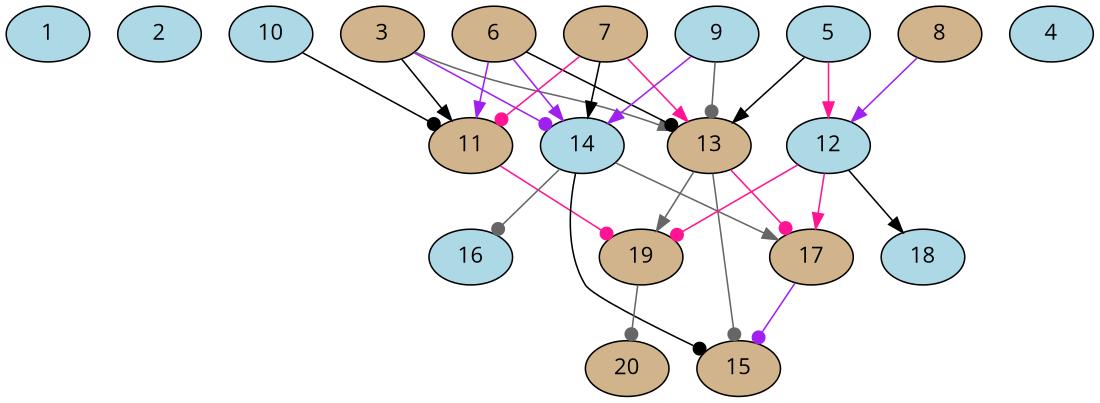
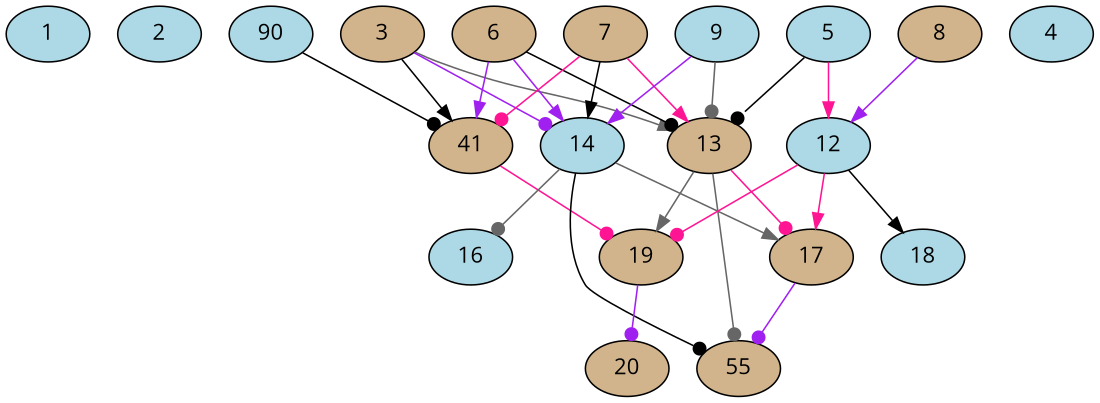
node "10": label "10" -> "90"
edge "5" -> "13": arrowhead normal -> dot
node "11": label "11" -> "41"
edge "19" -> "20": color gray40 -> purple
node "15": label "15" -> "55"
